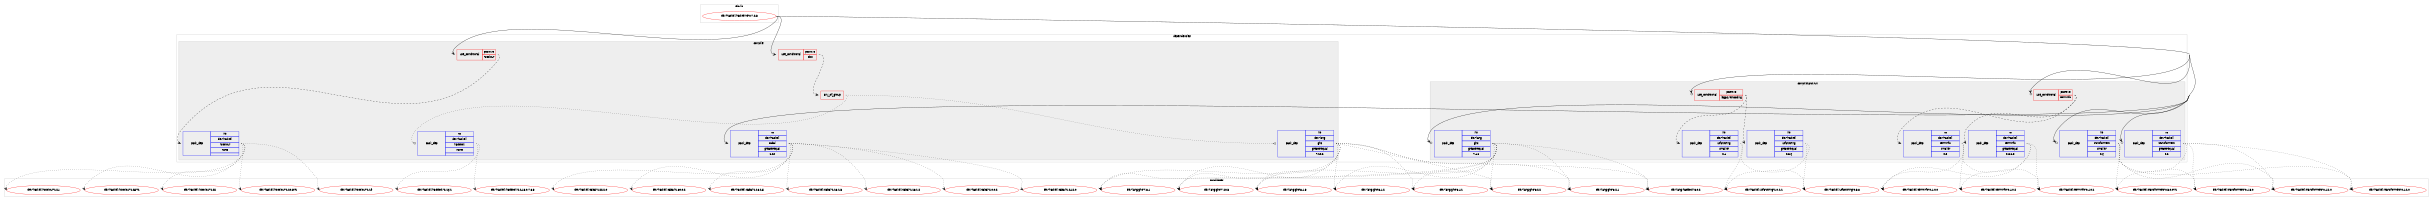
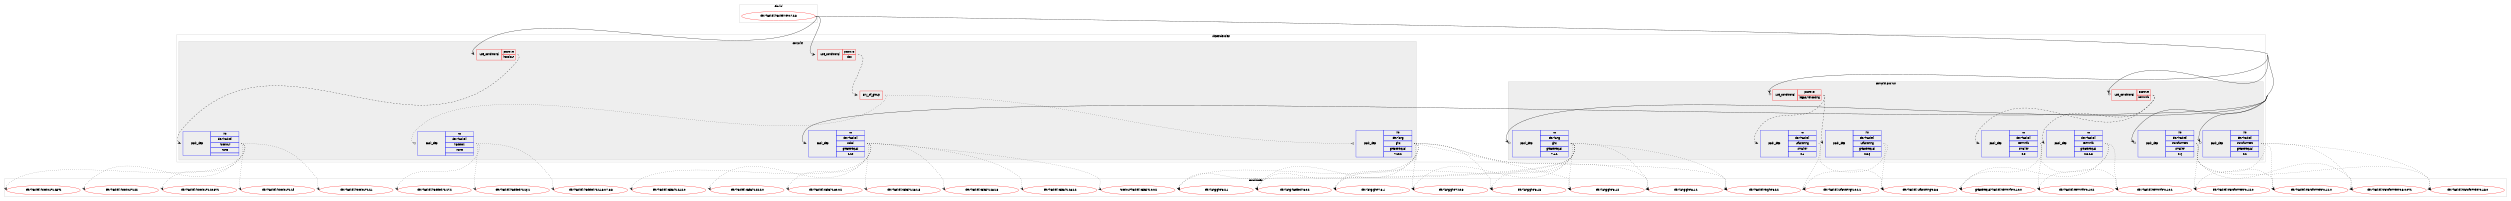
node "dev-haskell/haddock-2.17.2": added
node "dev-haskell/cabal-2.0.0.2": label "dev-haskell/cabal-2.0.0.2" -> "hscolour-haskell/cabal-2.0.0.2"
node "dev-lang/ghc-8.2.2": label "dev-lang/ghc-8.2.2" -> "dev-haskeline/ghc-8.2.2"
node "dev-haskell/terminfo-0.4.0.0": label "dev-haskell/terminfo-0.4.0.0" -> "greaterequal-haskell/terminfo-0.4.0.0"
